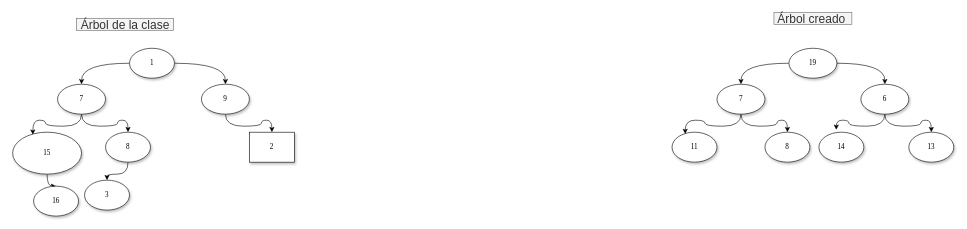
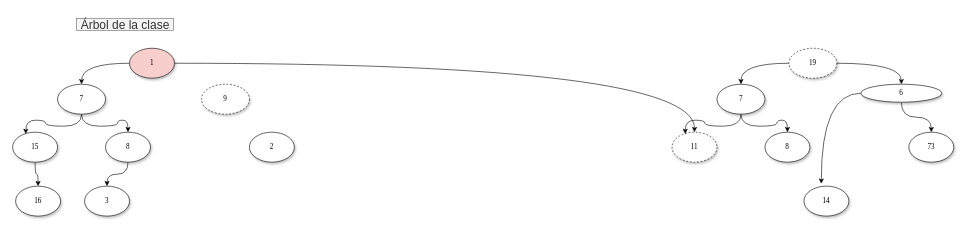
node "Árbol creado": removed
node "1": fillcolor #ffffff -> #f8cecc
node "19": style solid -> dashed
edge "1" -> "9": now "1" -> "11"
node "9": style solid -> dashed
node "6": size 48x30 -> 81x18
edge "9" -> "2": removed
node "2": shape rectangle -> ellipse
node "11": style solid -> dashed
node "14": moved (842, 147) -> (827, 201)
node "13": label "13" -> "73"
node "15": size 69x42 -> 45x30
node "3": moved (107, 195) -> (107, 201)
node "16": moved (56, 201) -> (38, 201)
